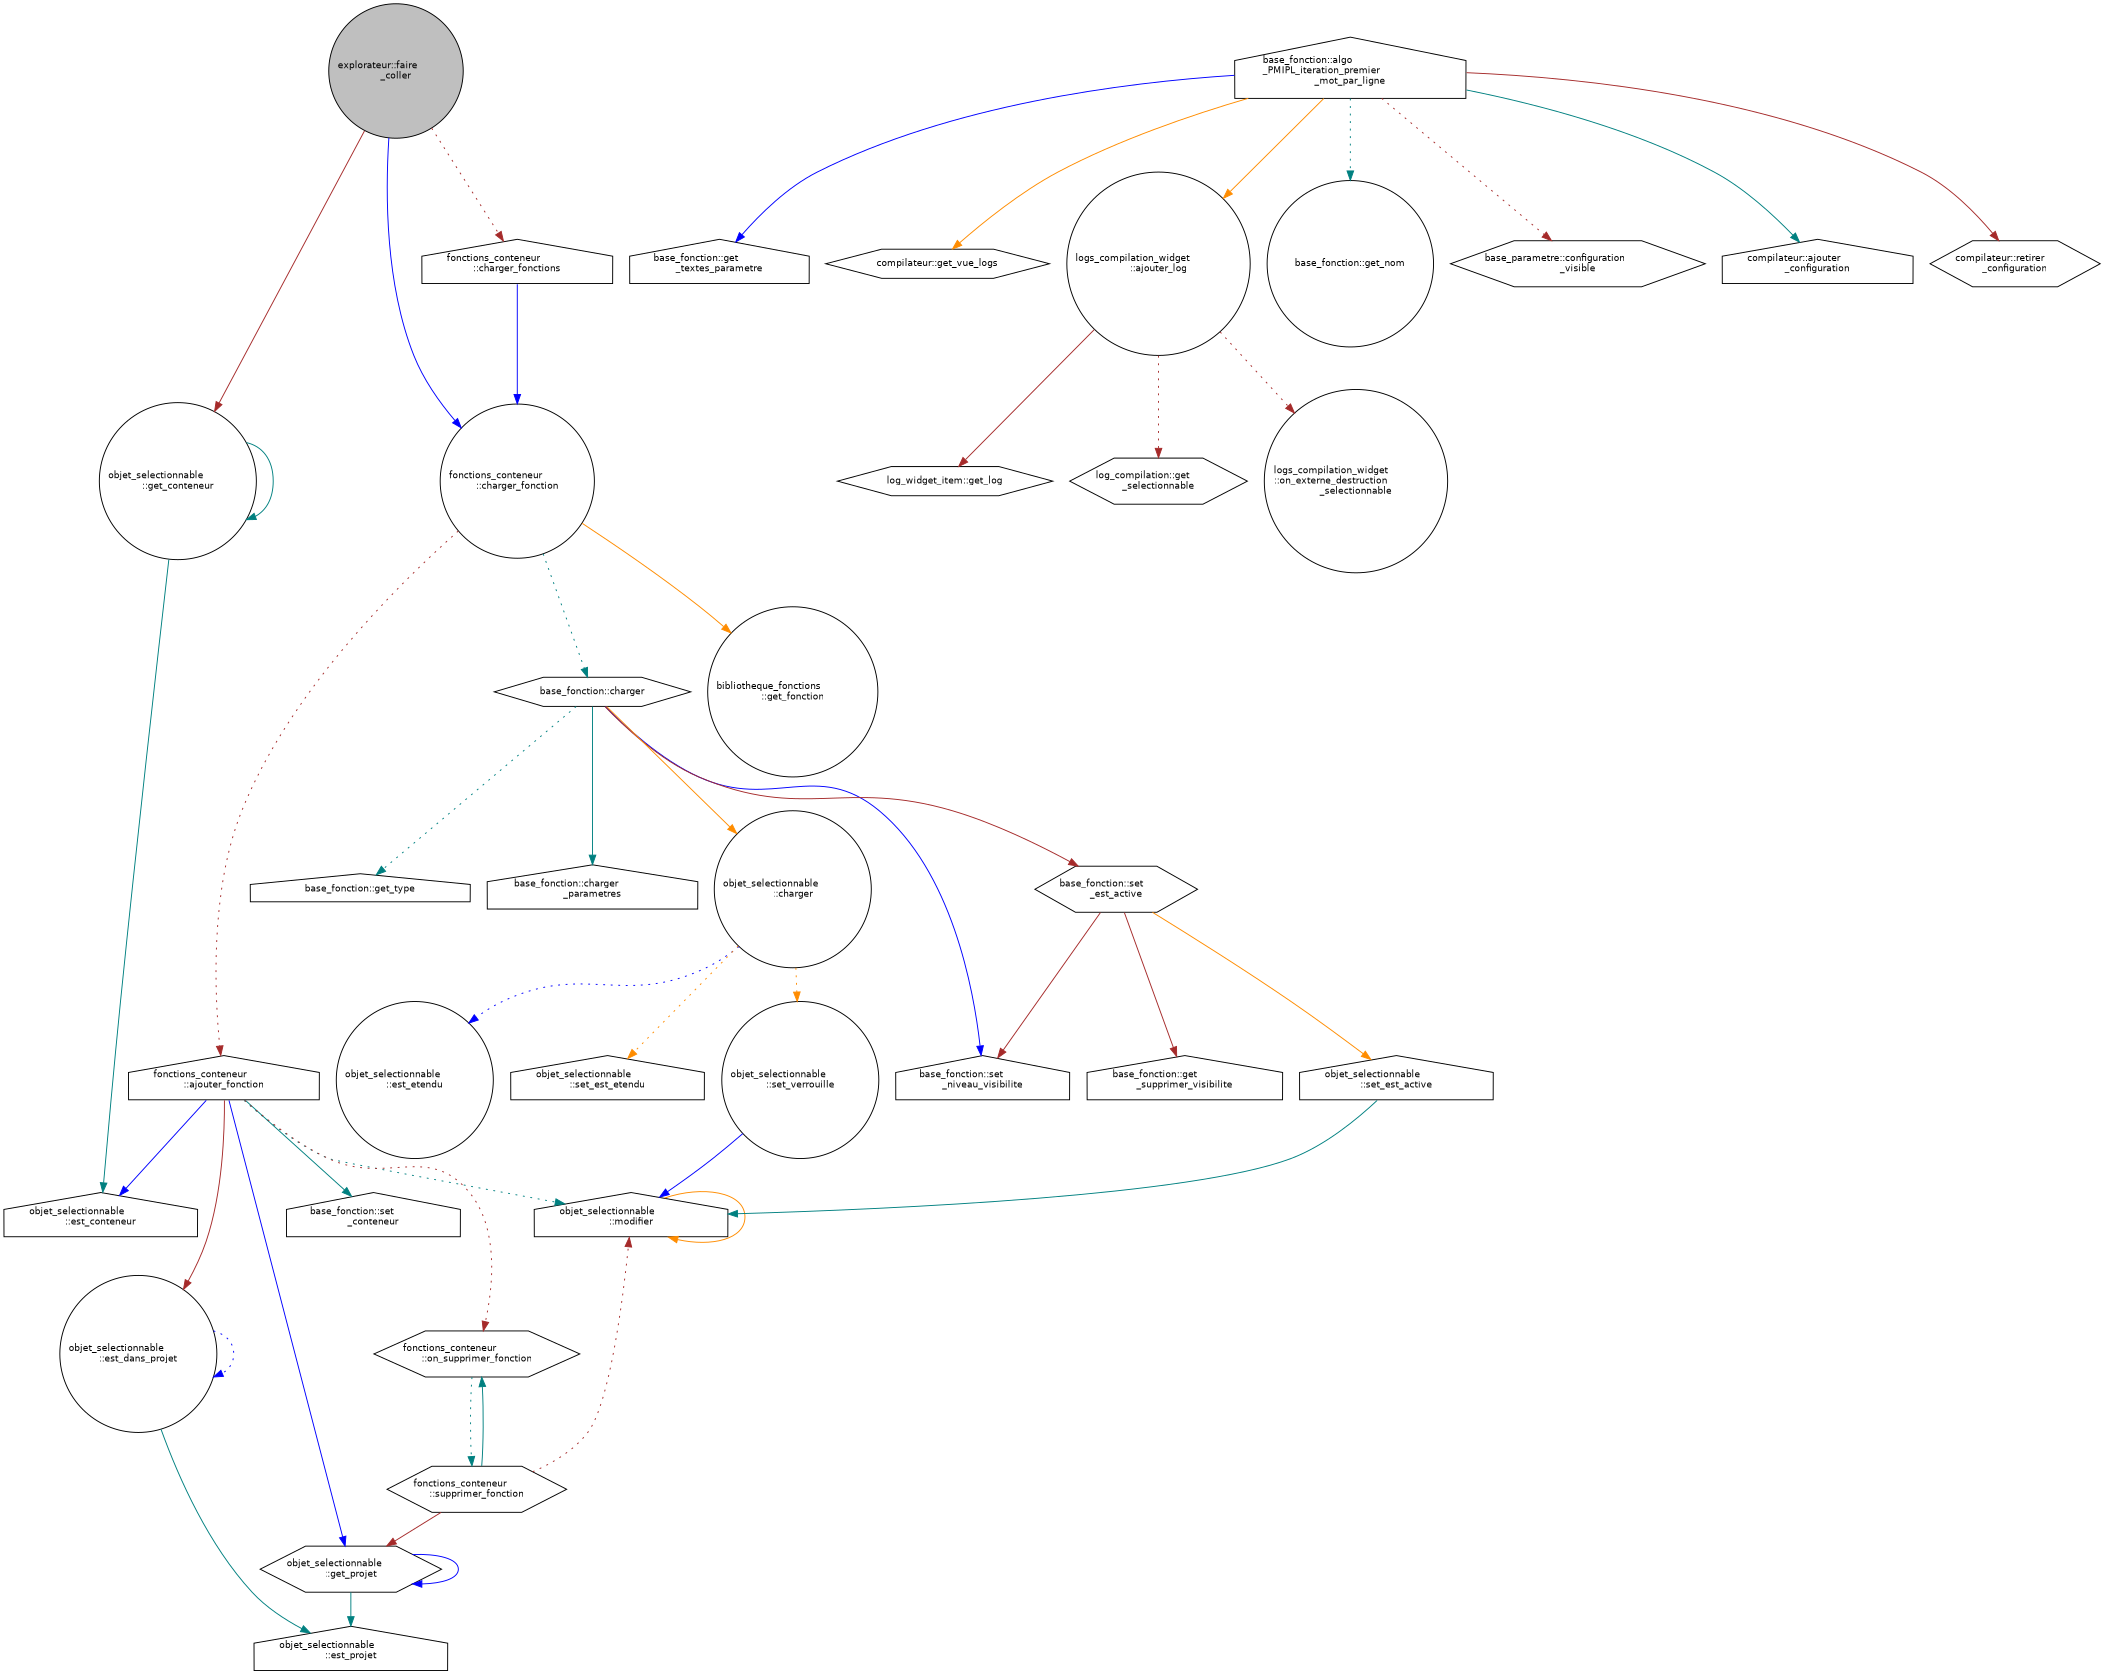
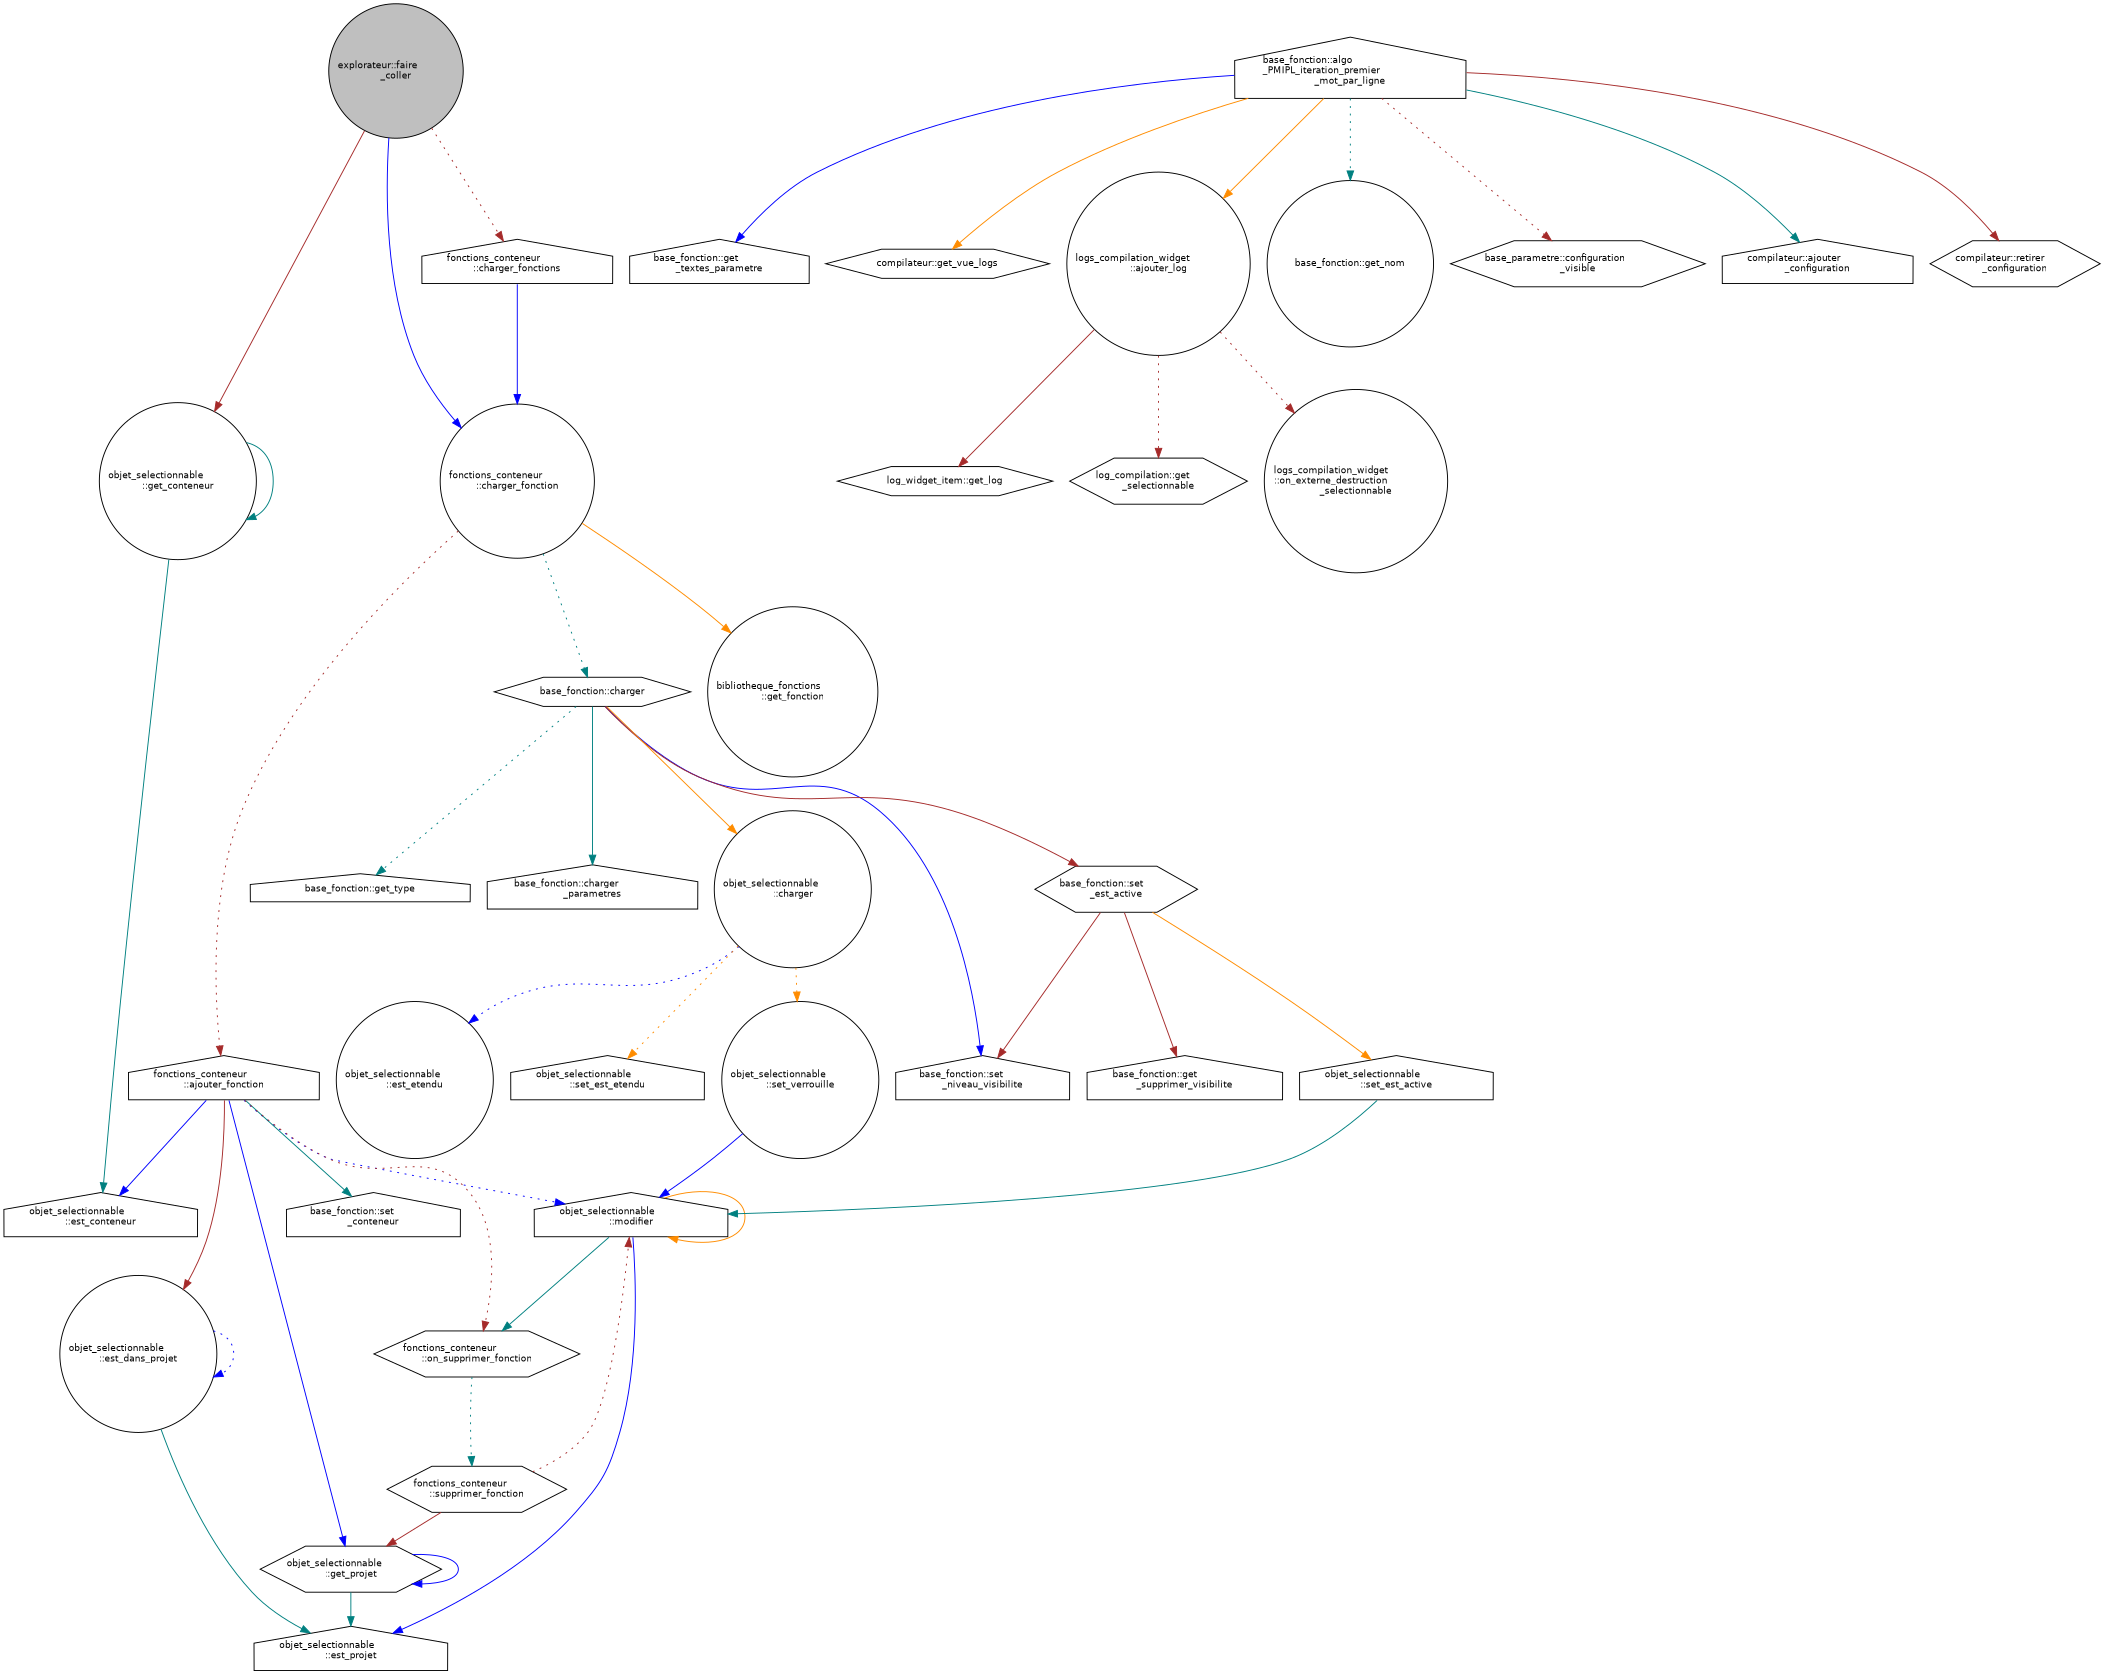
edge "fonctions_conteneur ::ajouter_fonction" -> "objet_selectionnable ::modifier": color teal -> blue
edge "fonctions_conteneur ::supprimer_fonction" -> "fonctions_conteneur ::on_supprimer_fonction": now "objet_selectionnable ::modifier" -> "fonctions_conteneur ::on_supprimer_fonction"
edge "objet_selectionnable ::modifier" -> "objet_selectionnable ::est_projet": added
